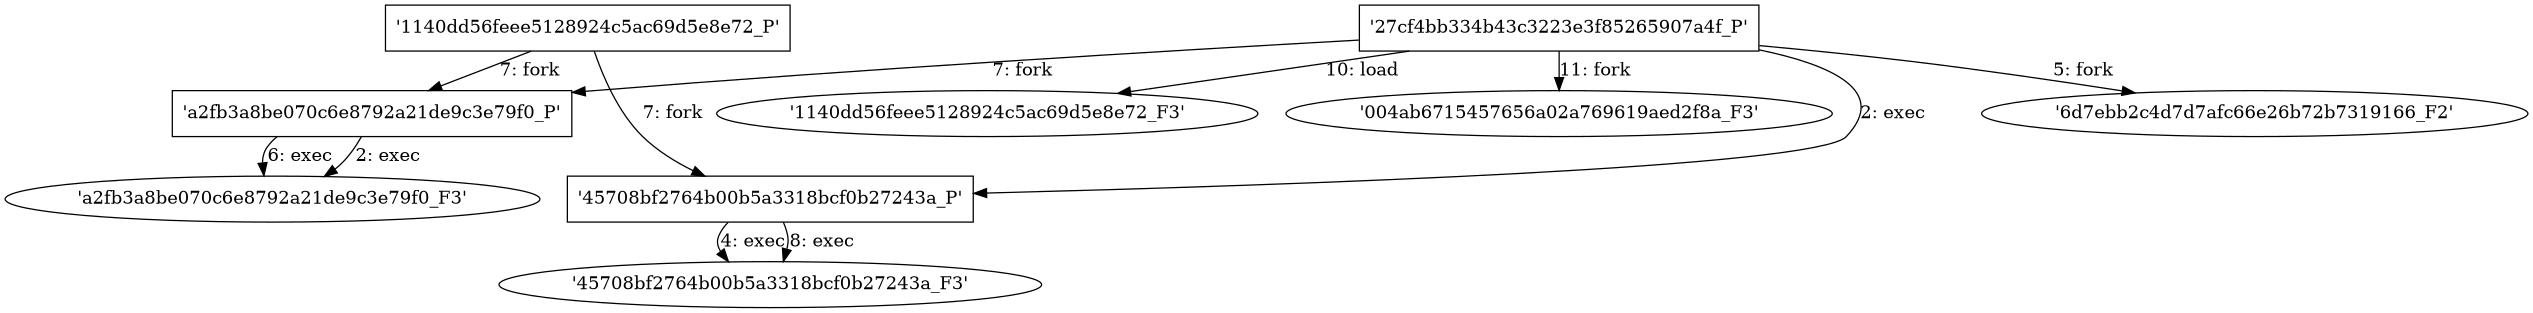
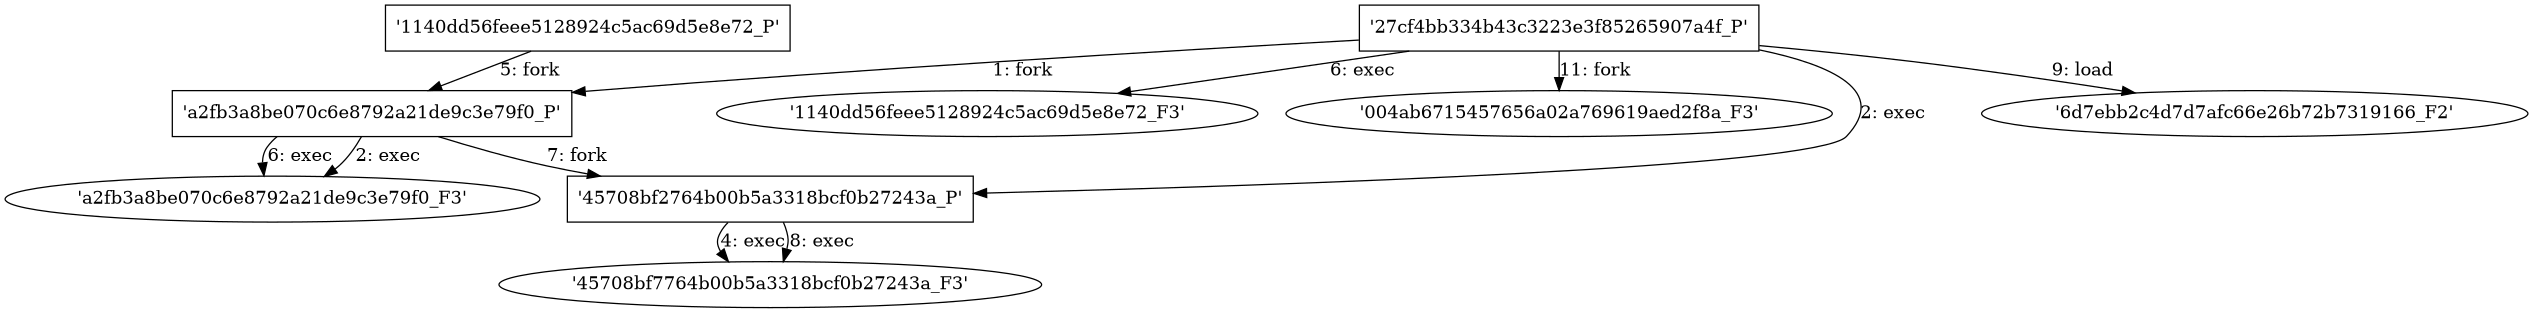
edge "'1140dd56feee5128924c5ac69d5e8e72_P'" -> "'a2fb3a8be070c6e8792a21de9c3e79f0_P'": label "7: fork" -> "5: fork"
edge "'27cf4bb334b43c3223e3f85265907a4f_P'" -> "'a2fb3a8be070c6e8792a21de9c3e79f0_P'": label "7: fork" -> "1: fork"
edge "'27cf4bb334b43c3223e3f85265907a4f_P'" -> "'1140dd56feee5128924c5ac69d5e8e72_F3'": label "10: load" -> "6: exec"
edge "'27cf4bb334b43c3223e3f85265907a4f_P'" -> "'6d7ebb2c4d7d7afc66e26b72b7319166_F2'": label "5: fork" -> "9: load"
edge "'1140dd56feee5128924c5ac69d5e8e72_P'" -> "'45708bf2764b00b5a3318bcf0b27243a_P'": now "'a2fb3a8be070c6e8792a21de9c3e79f0_P'" -> "'45708bf2764b00b5a3318bcf0b27243a_P'"
node "'45708bf2764b00b5a3318bcf0b27243a_F3'": label "'45708bf2764b00b5a3318bcf0b27243a_F3'" -> "'45708bf7764b00b5a3318bcf0b27243a_F3'"
